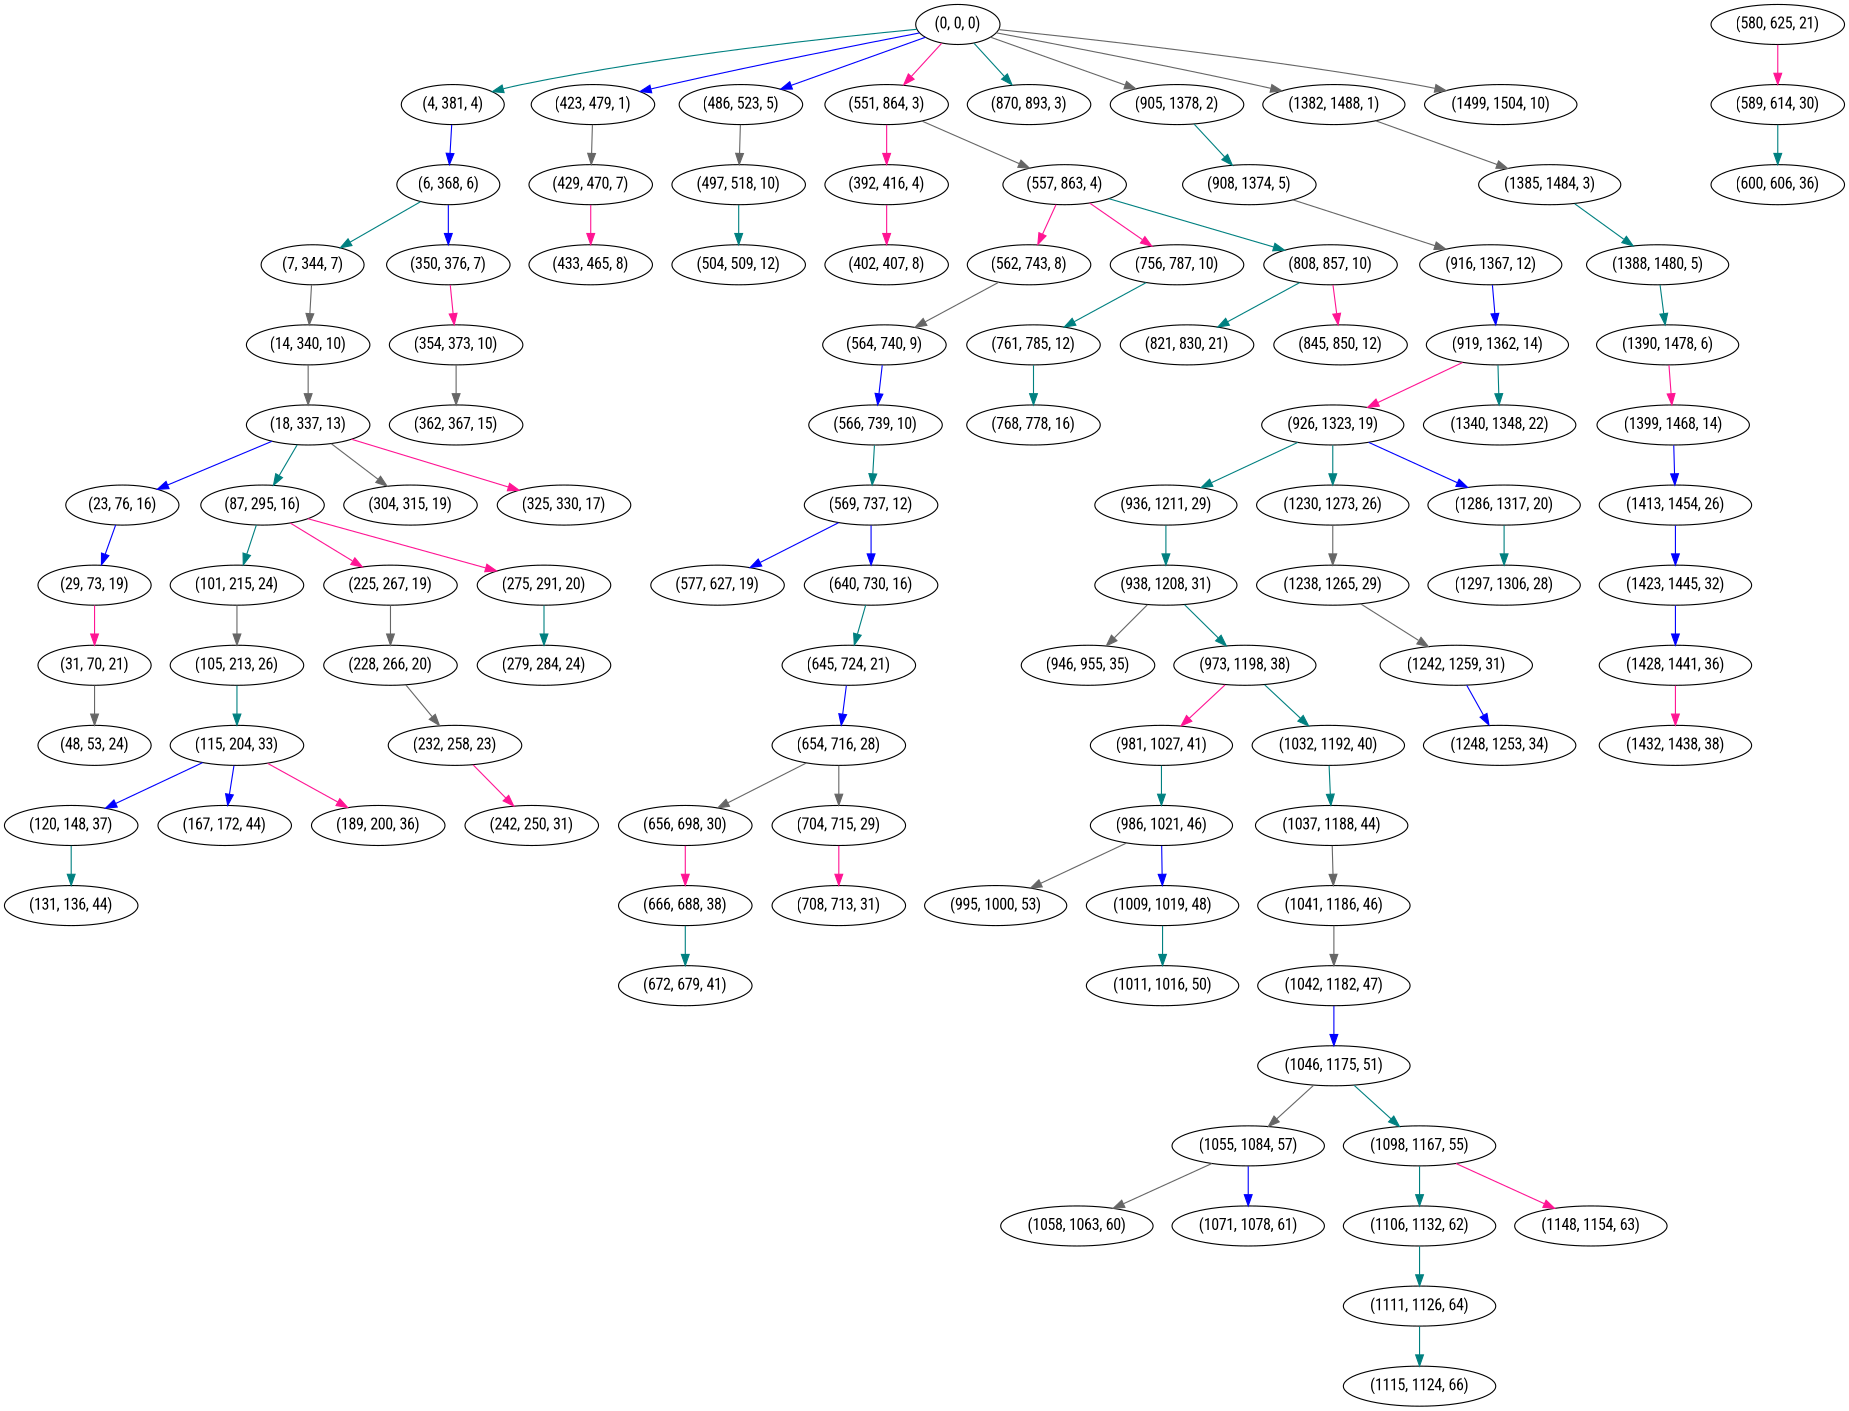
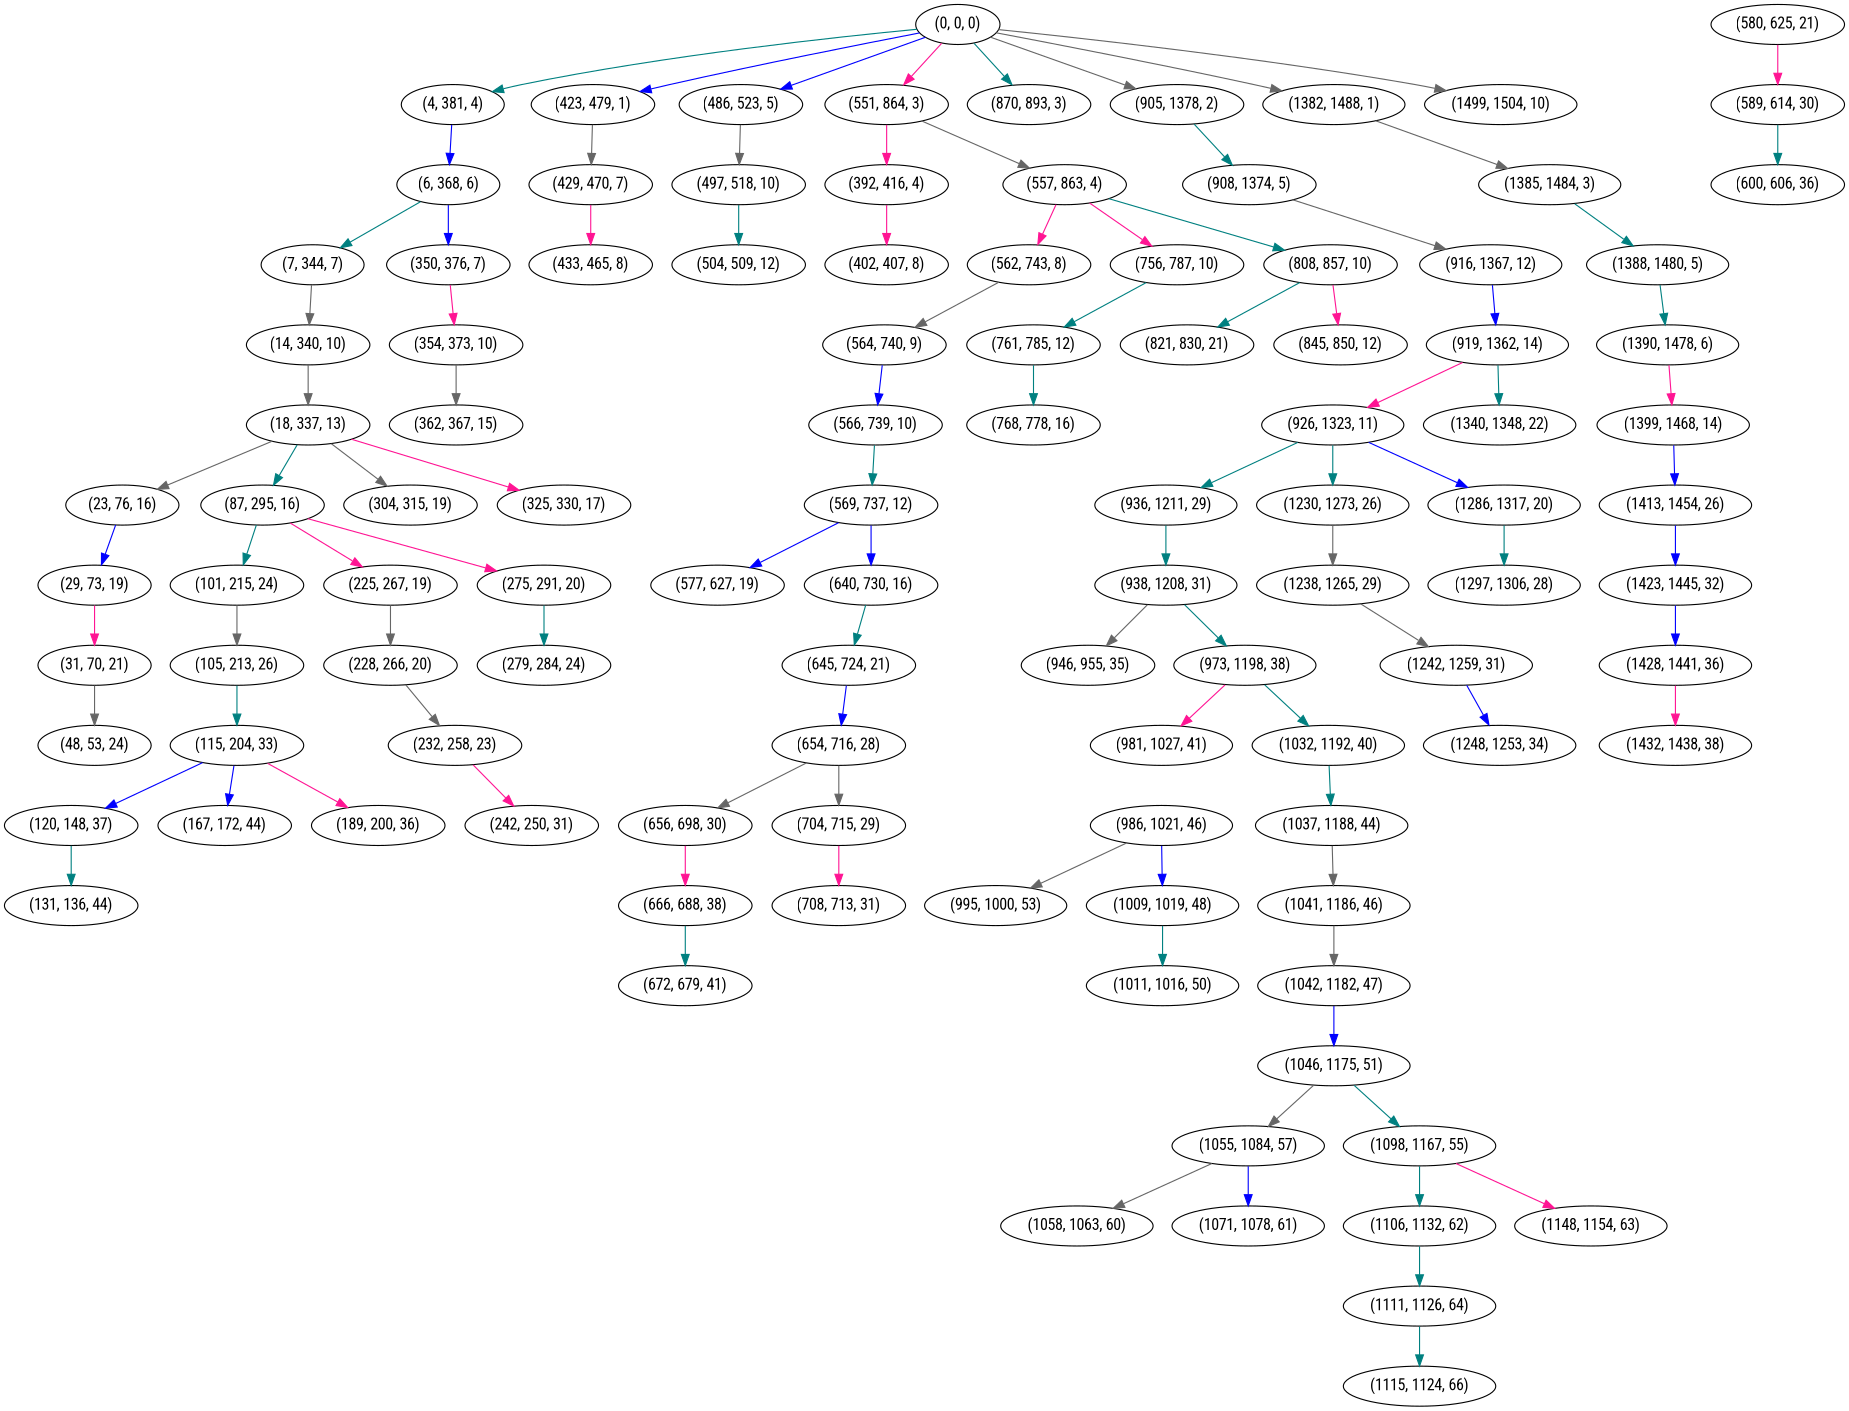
node "(926, 1323, 19)": label "(926, 1323, 19)" -> "(926, 1323, 11)"
edge "(18, 337, 13)" -> "(23, 76, 16)": color blue -> gray40
edge "(981, 1027, 41)" -> "(986, 1021, 46)": removed
